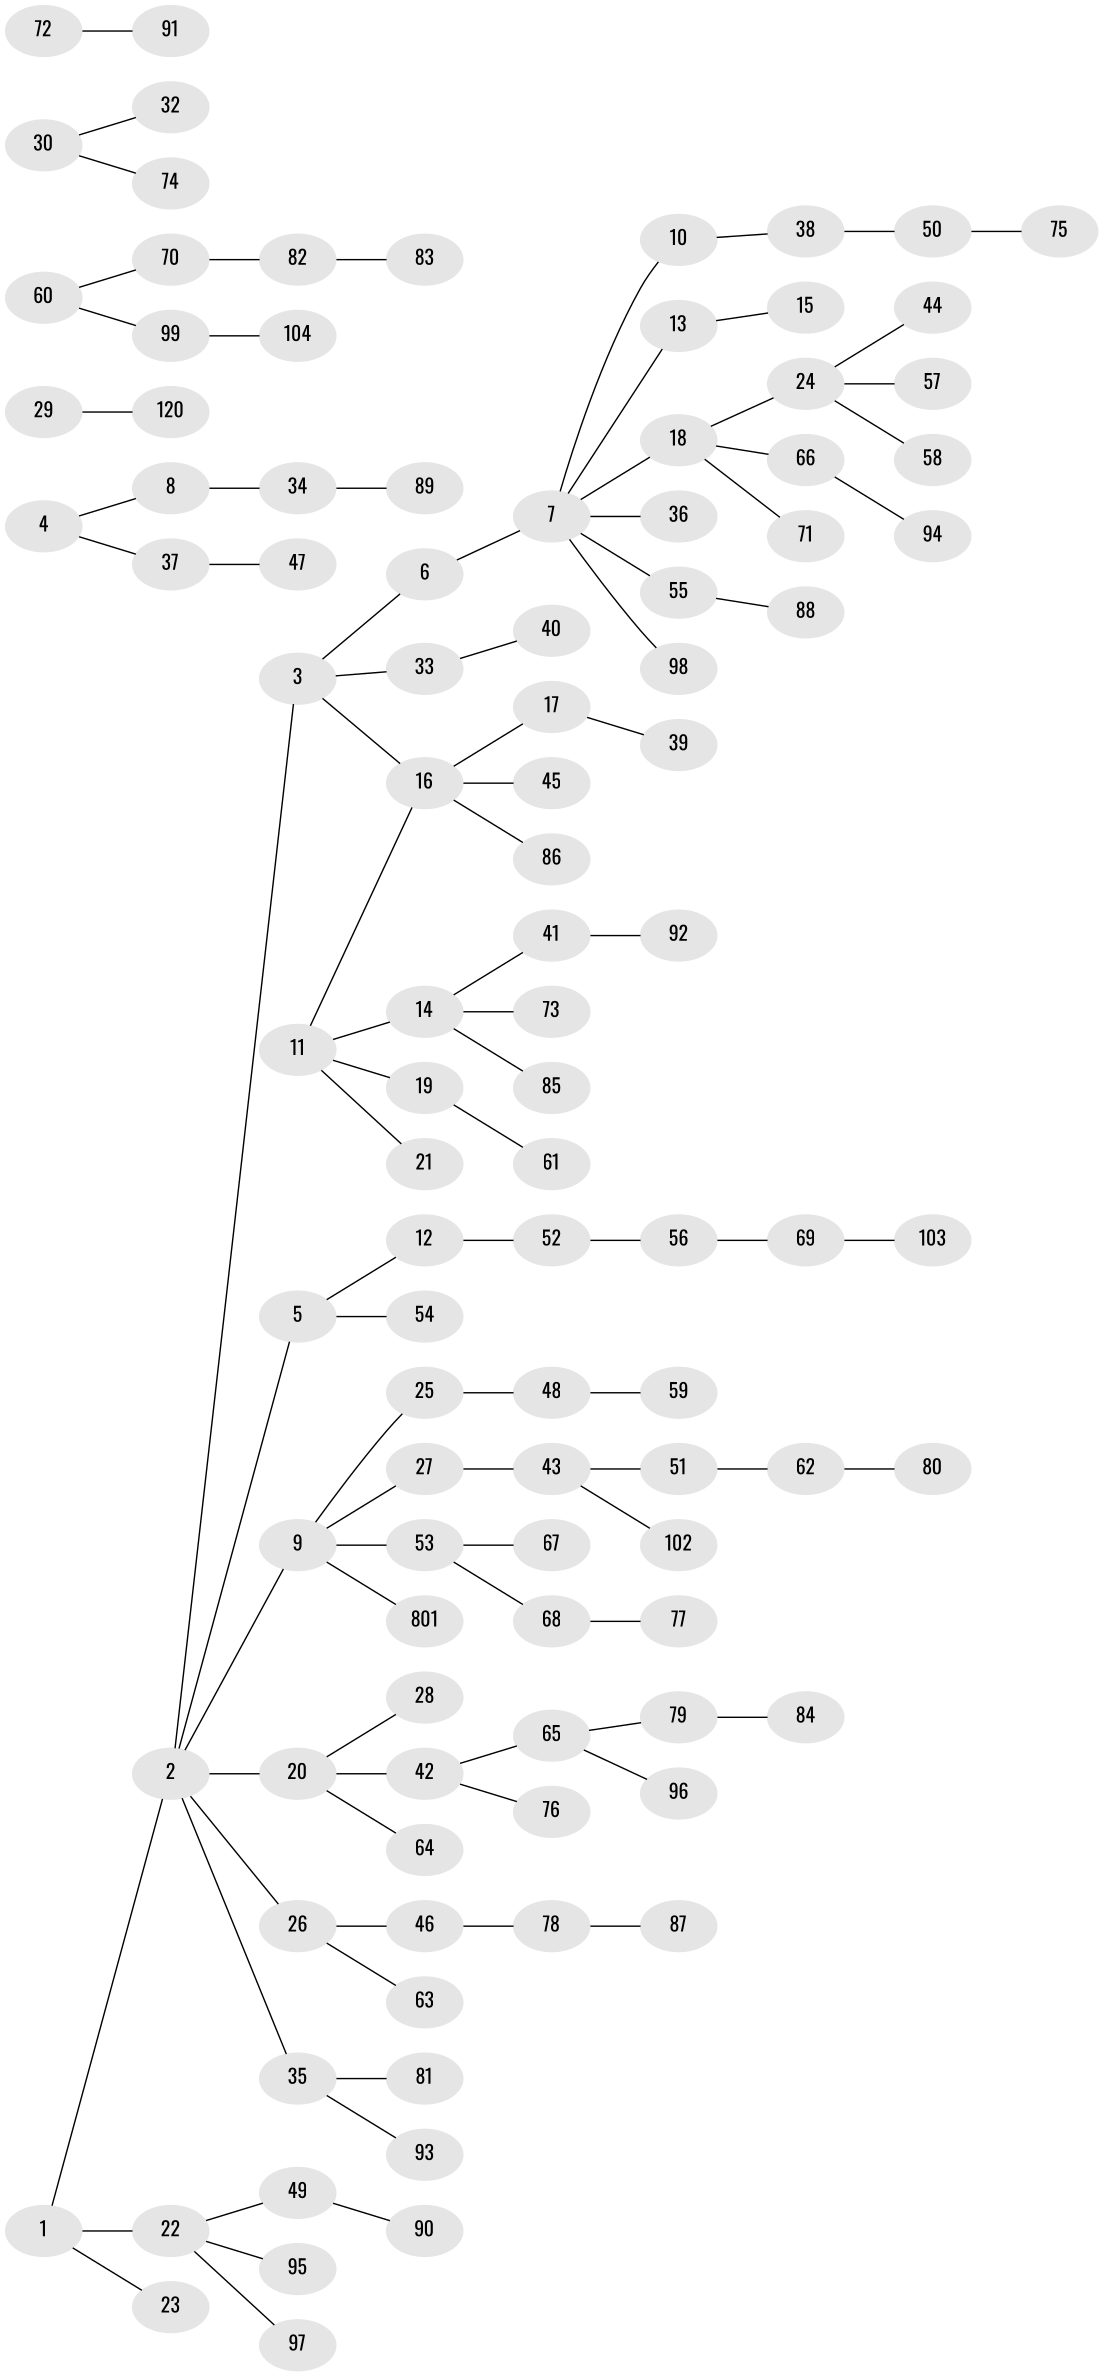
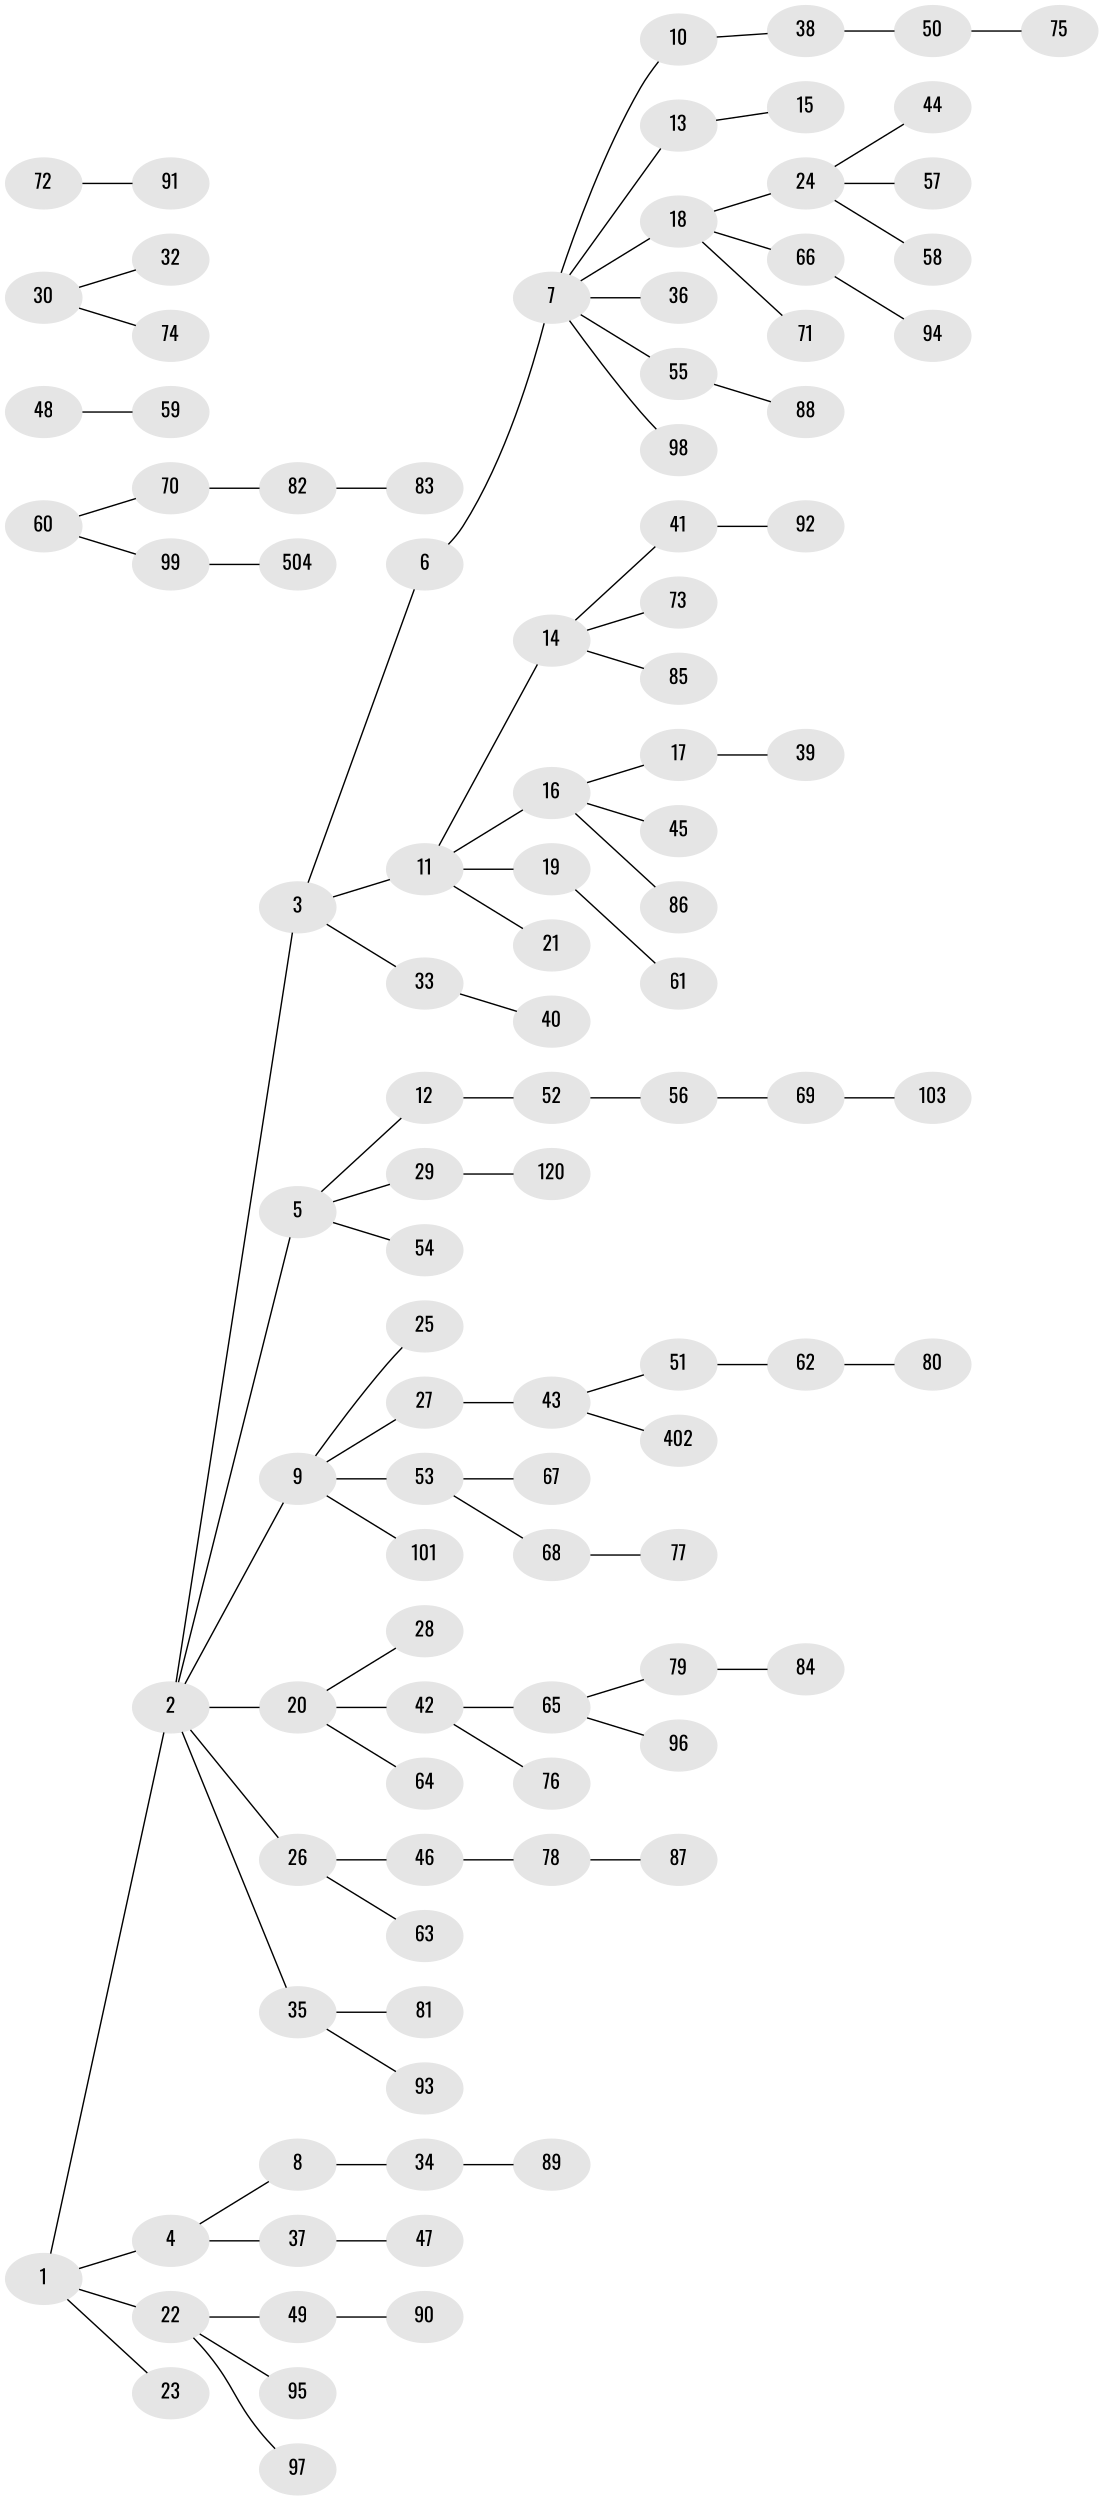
node "104": label "104" -> "504"
edge "3" -- "16": now "3" -- "11"
edge "29" -- "5": added
edge "25" -- "48": removed
node "102": label "102" -> "402"
node "801": label "801" -> "101"
edge "4" -- "1": added
